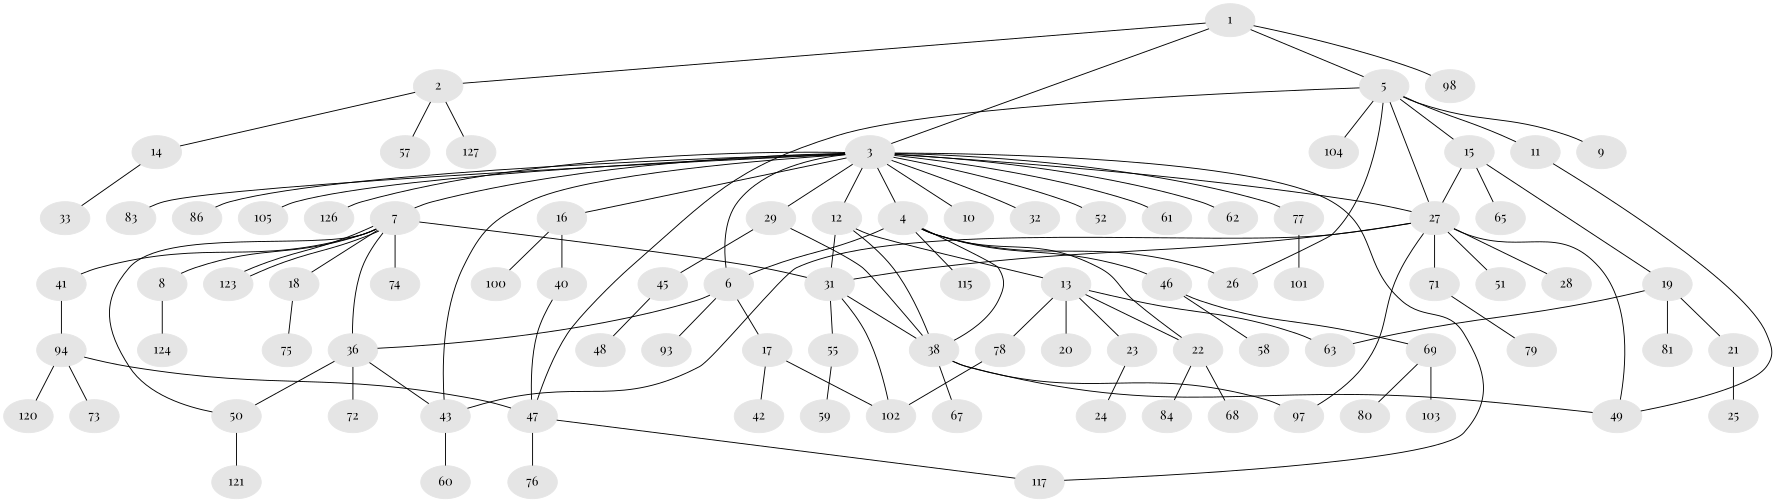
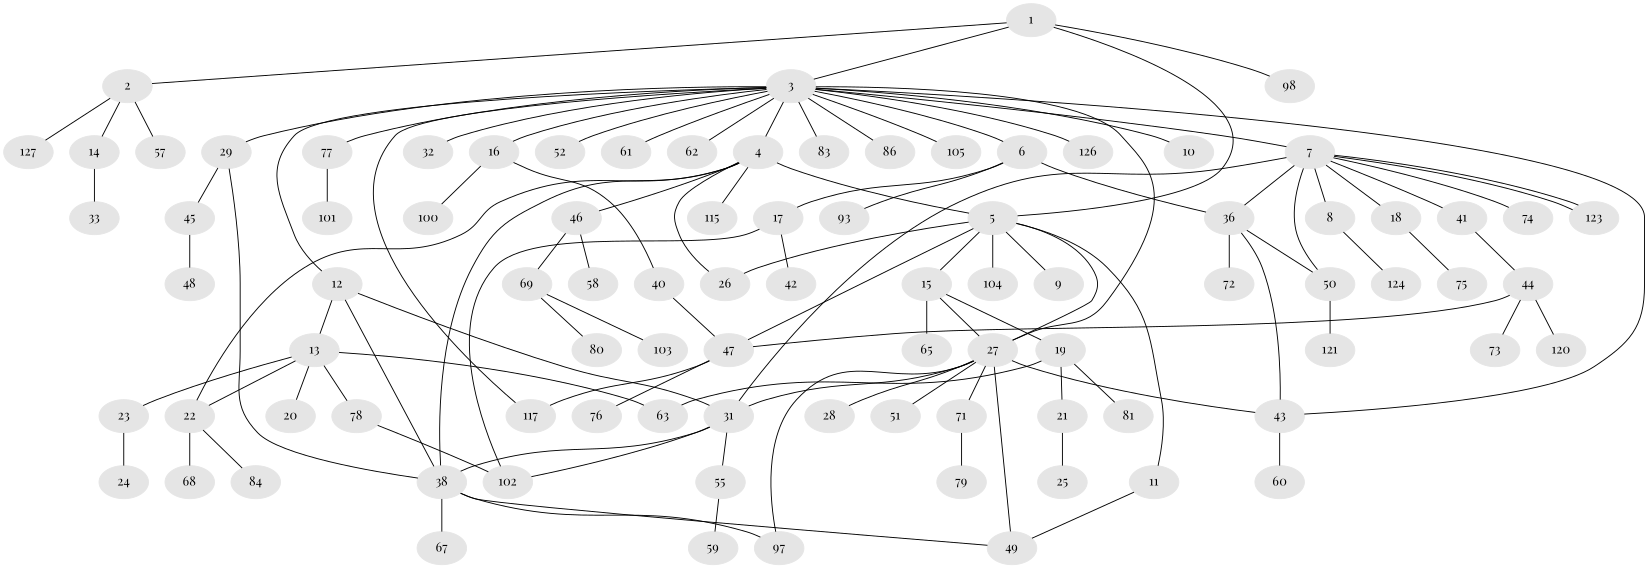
edge "4" -- "6": now "4" -- "5"
node "94": label "94" -> "44"
